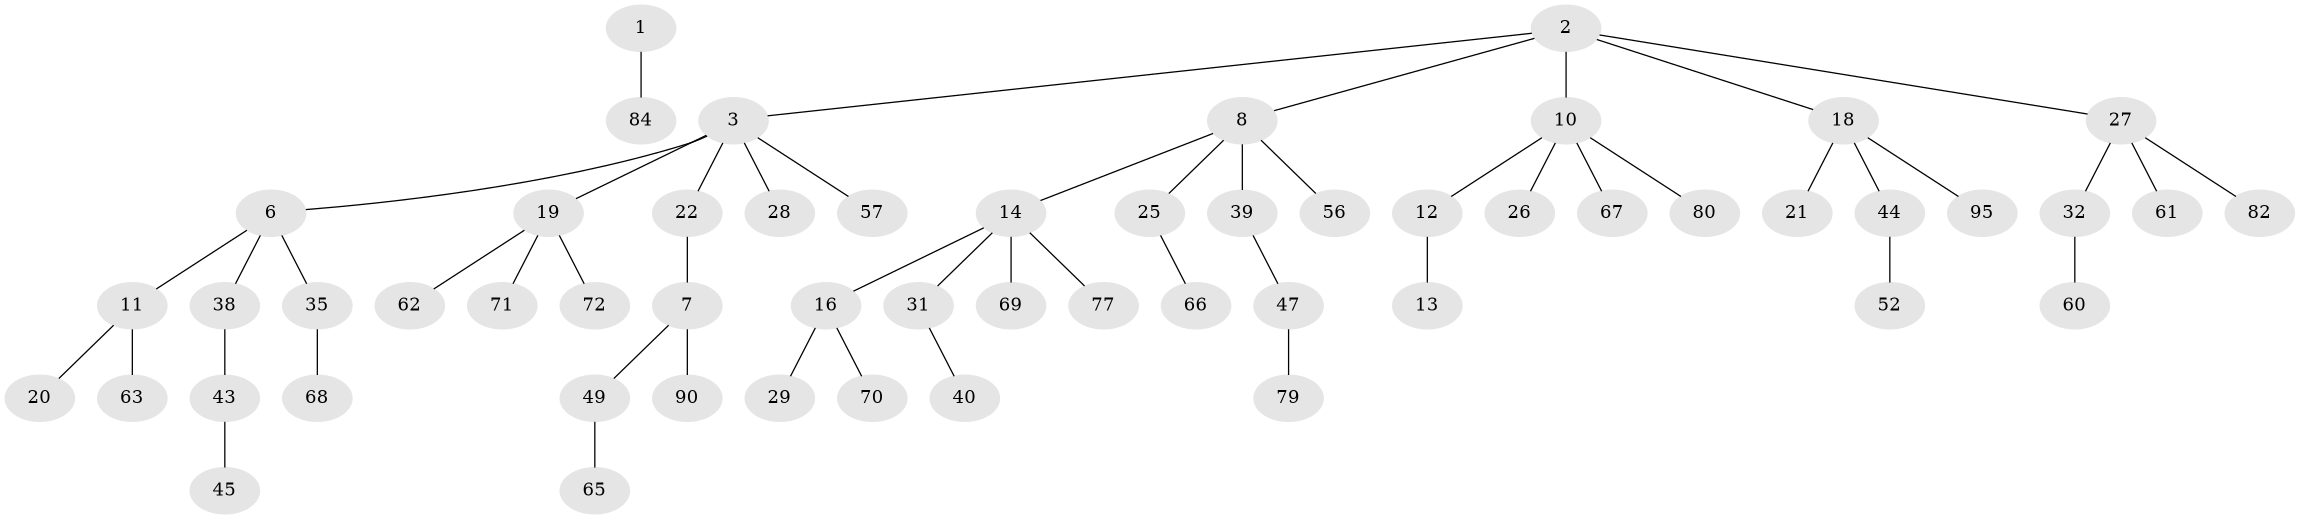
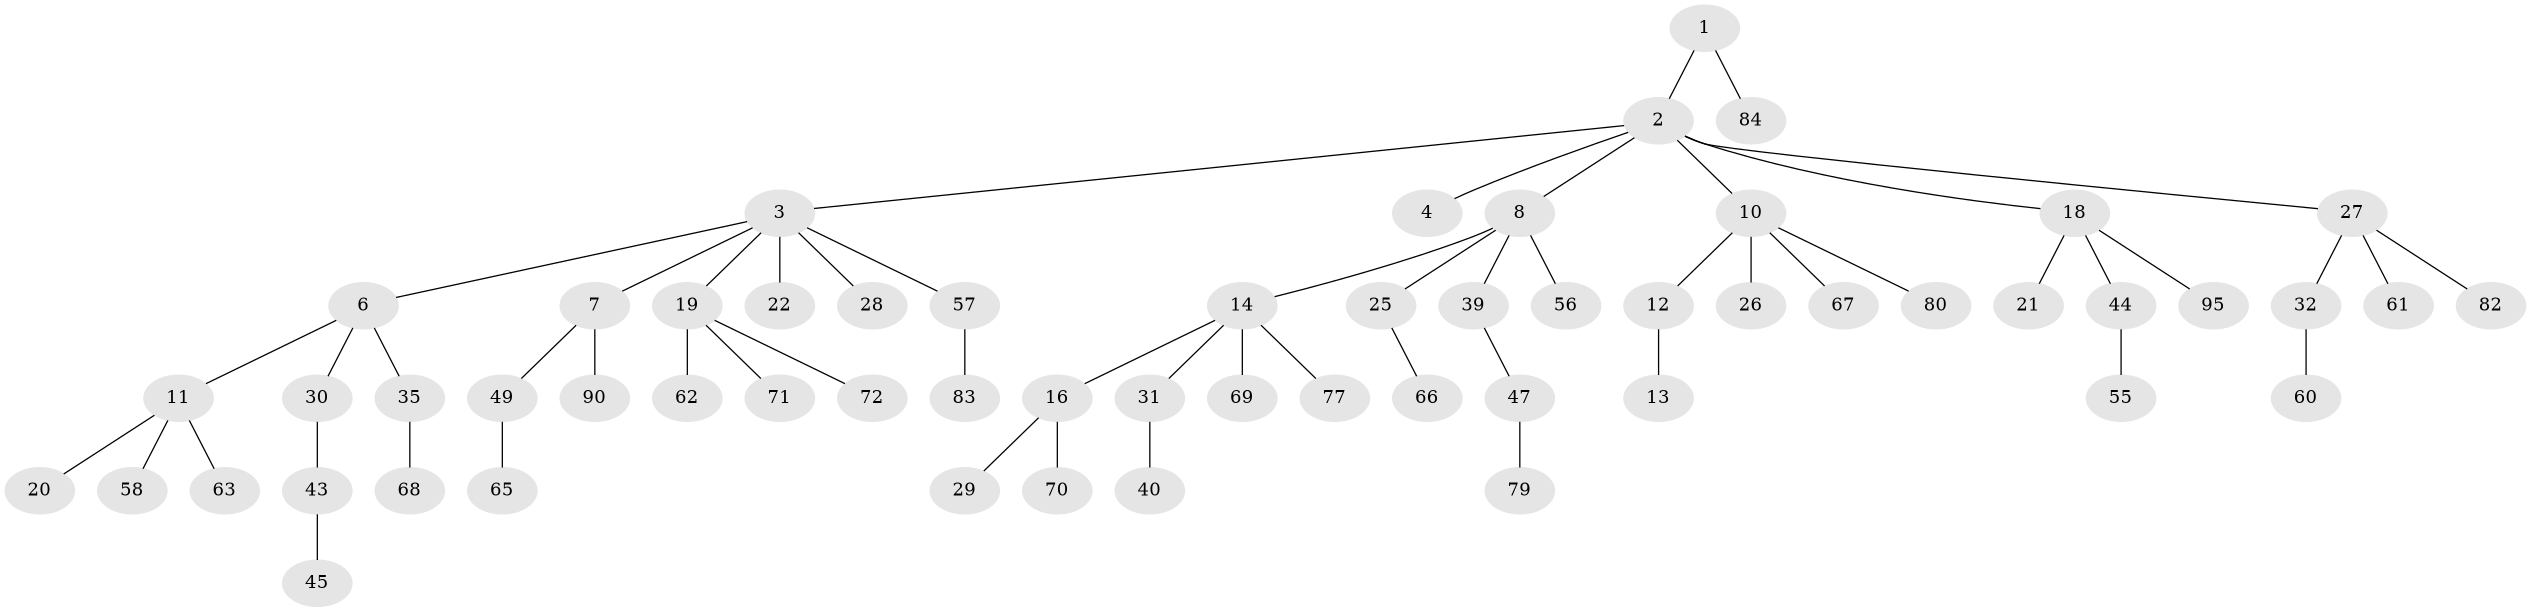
edge "1" -- "2": added
node "4": added
edge "22" -- "7": now "3" -- "7"
node "38": label "38" -> "30"
node "52": label "52" -> "55"
node "83": added
node "58": added
